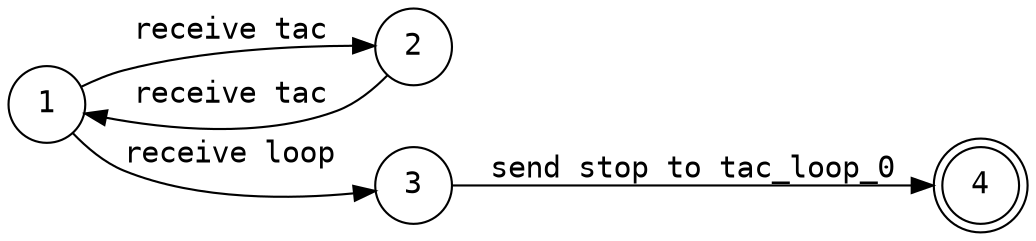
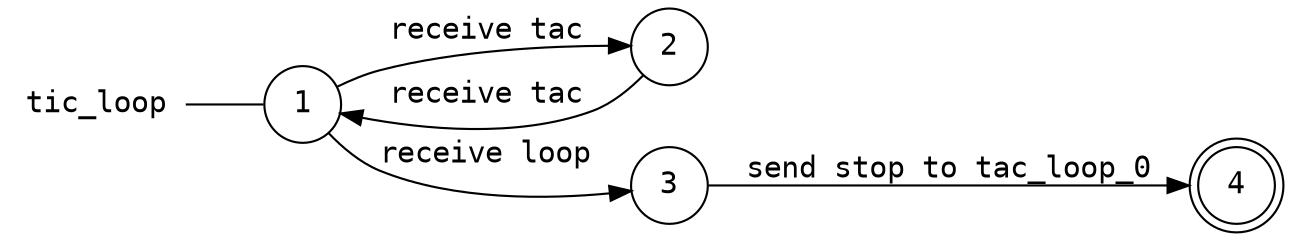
node "tic_loop": added
